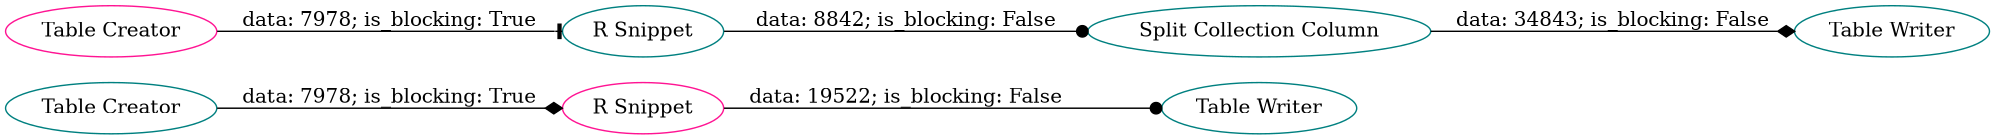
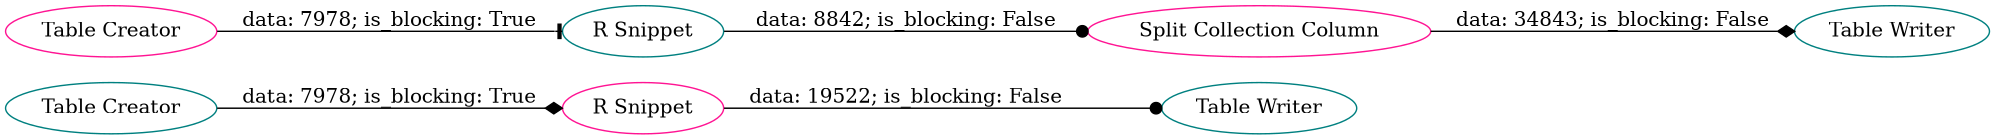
node "Split Collection Column": color teal -> deeppink
